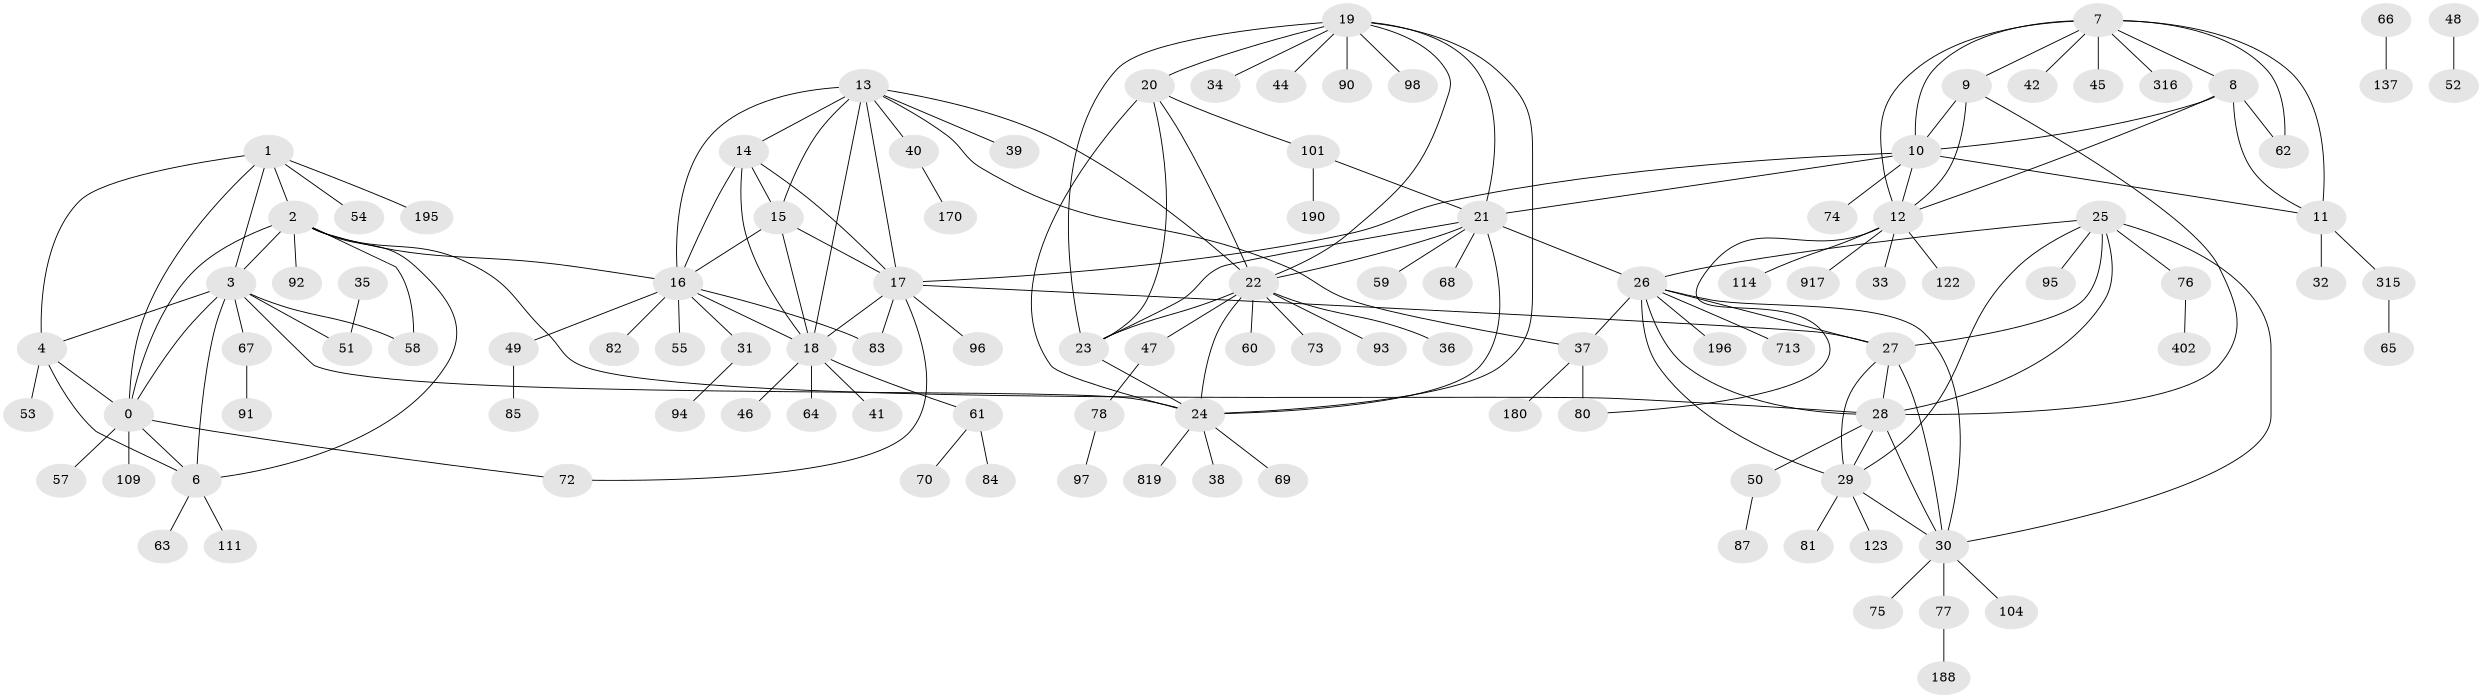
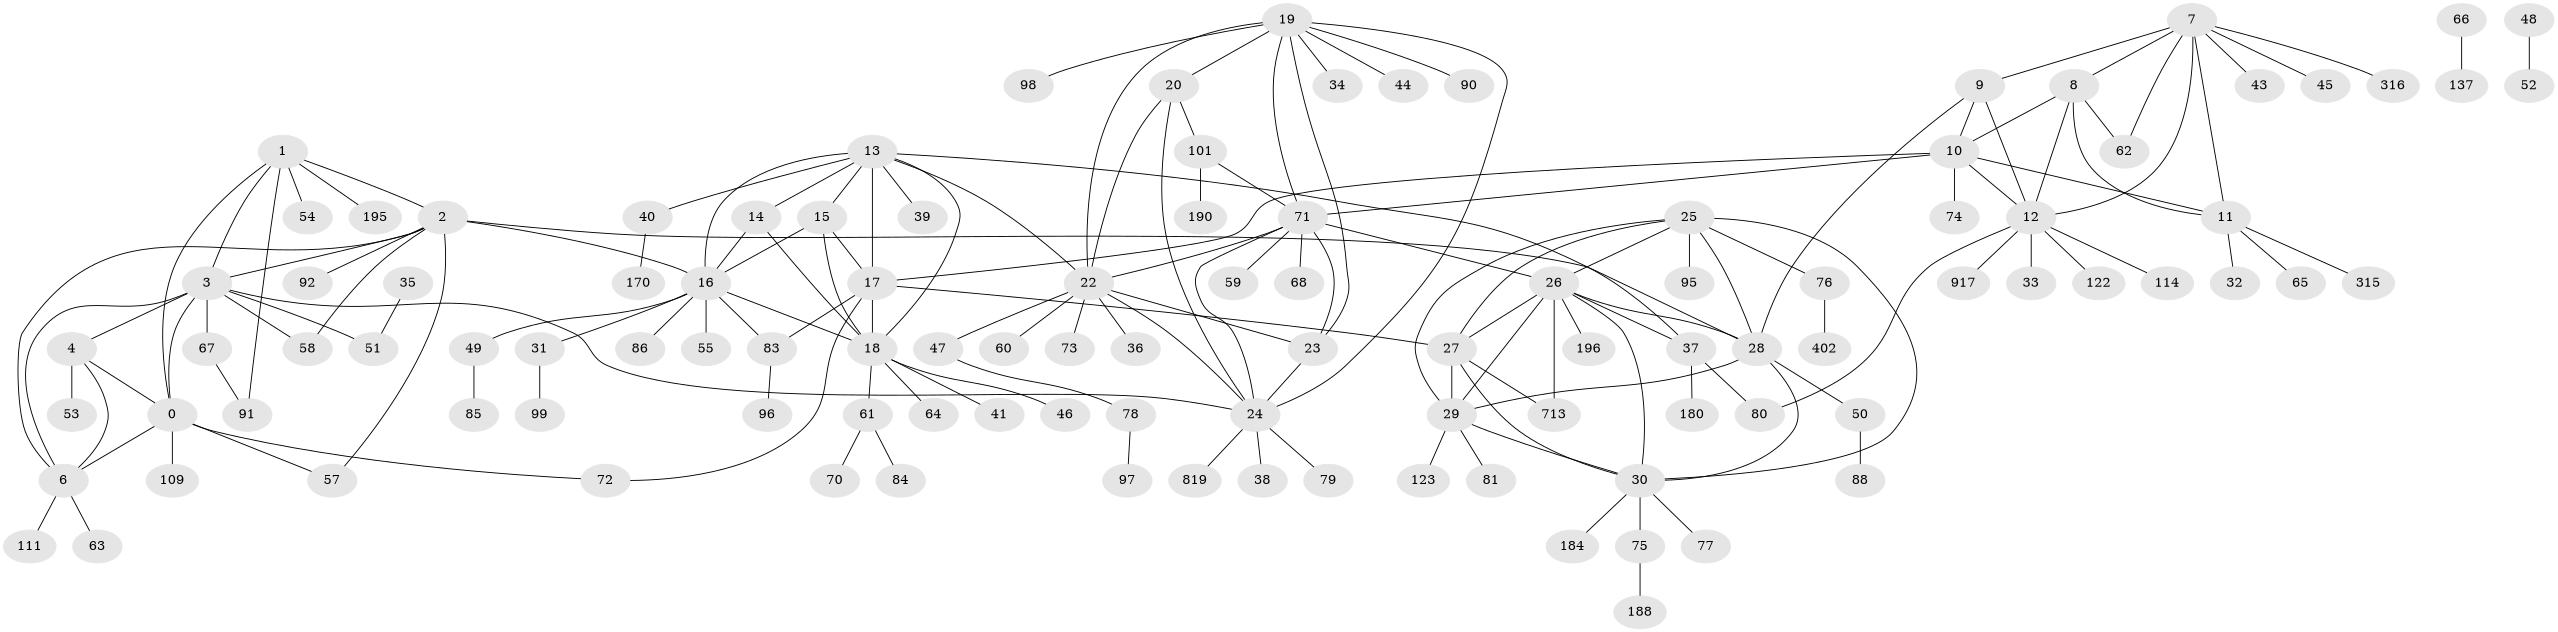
edge "7" -- "10": removed
node "42": label "42" -> "43"
edge "14" -- "15": removed
edge "1" -- "4": now "1" -- "91"
edge "14" -- "17": removed
node "21": label "21" -> "71"
edge "20" -- "23": removed
edge "2" -- "0": now "2" -- "57"
edge "17" -- "96": now "83" -- "96"
edge "315" -- "65": now "11" -- "65"
node "82": label "82" -> "86"
node "93": removed
edge "27" -- "28": now "27" -- "713"
node "94": label "94" -> "99"
node "69": label "69" -> "79"
node "87": label "87" -> "88"
node "104": label "104" -> "184"
edge "77" -- "188": now "75" -- "188"
